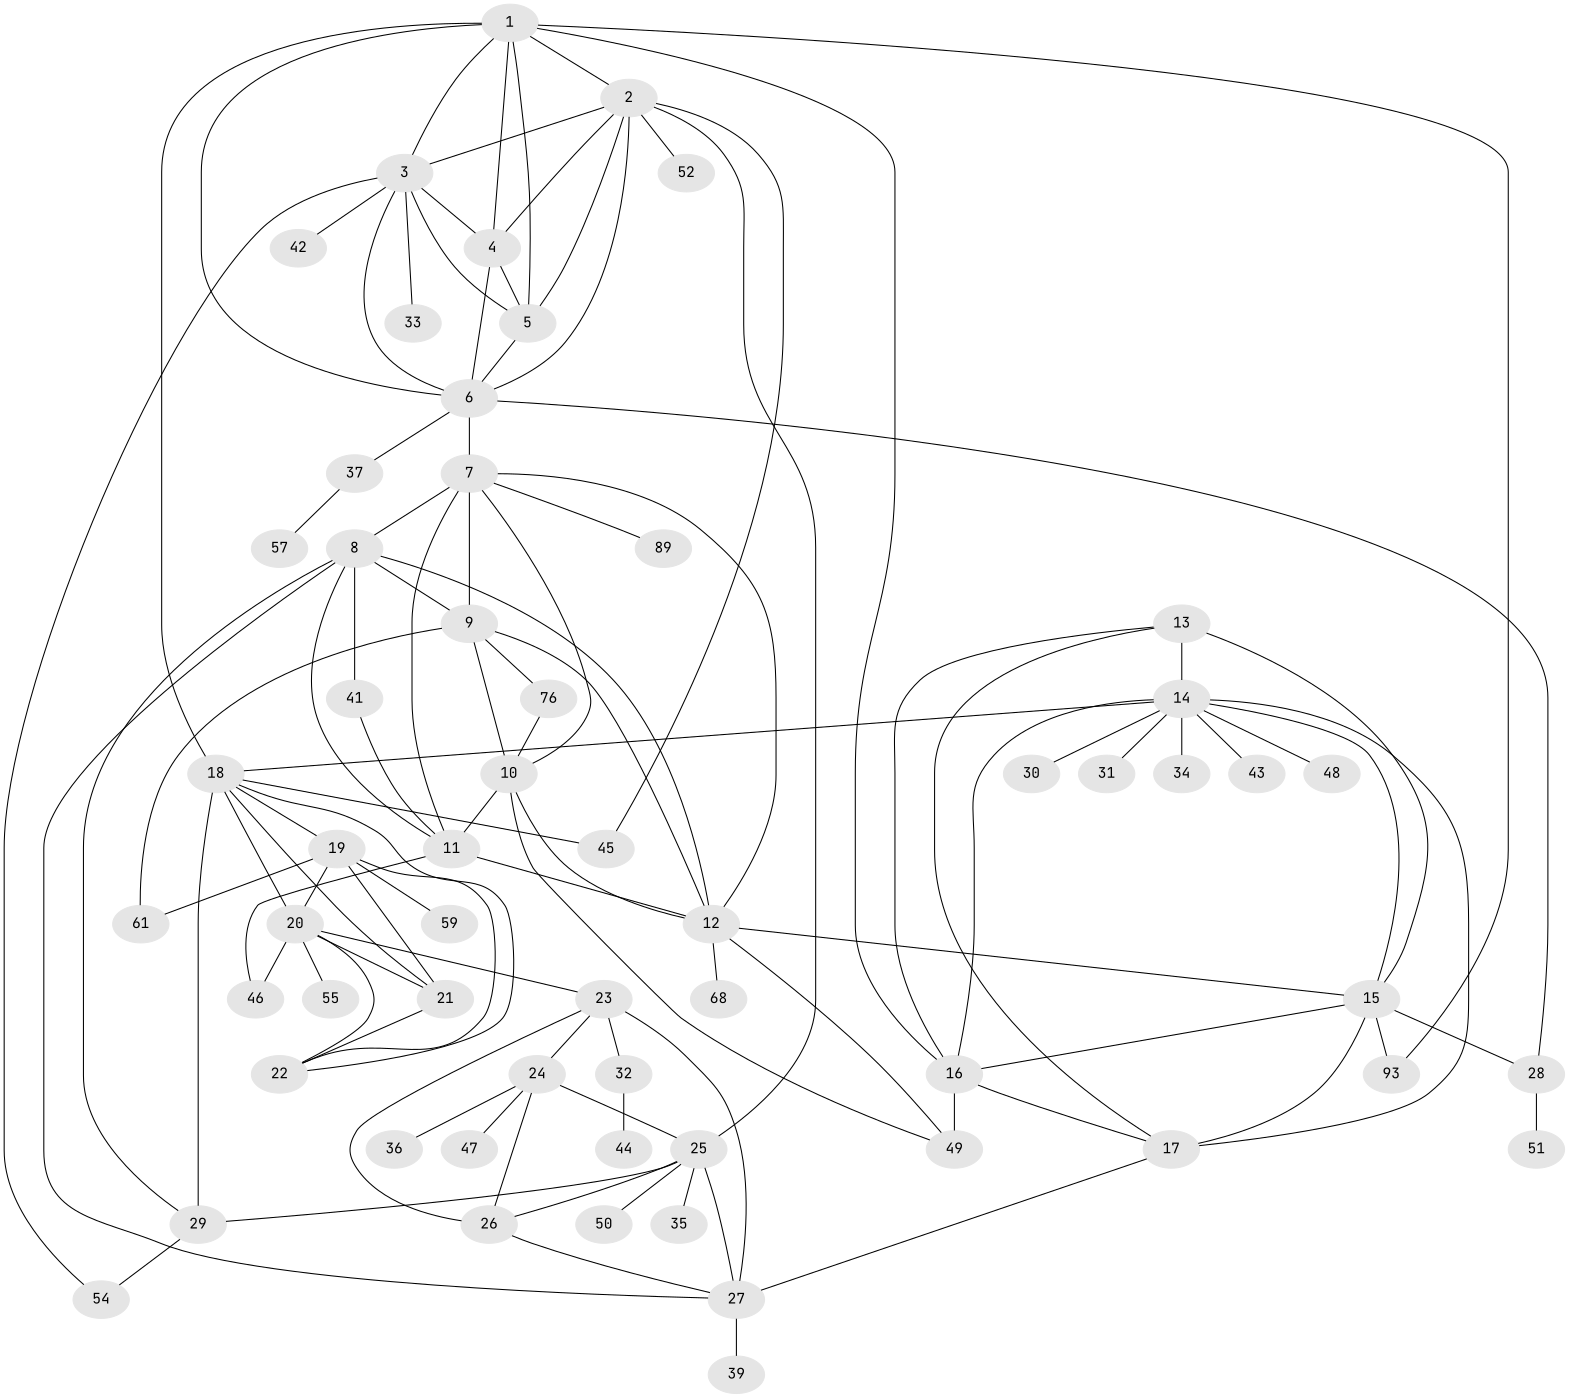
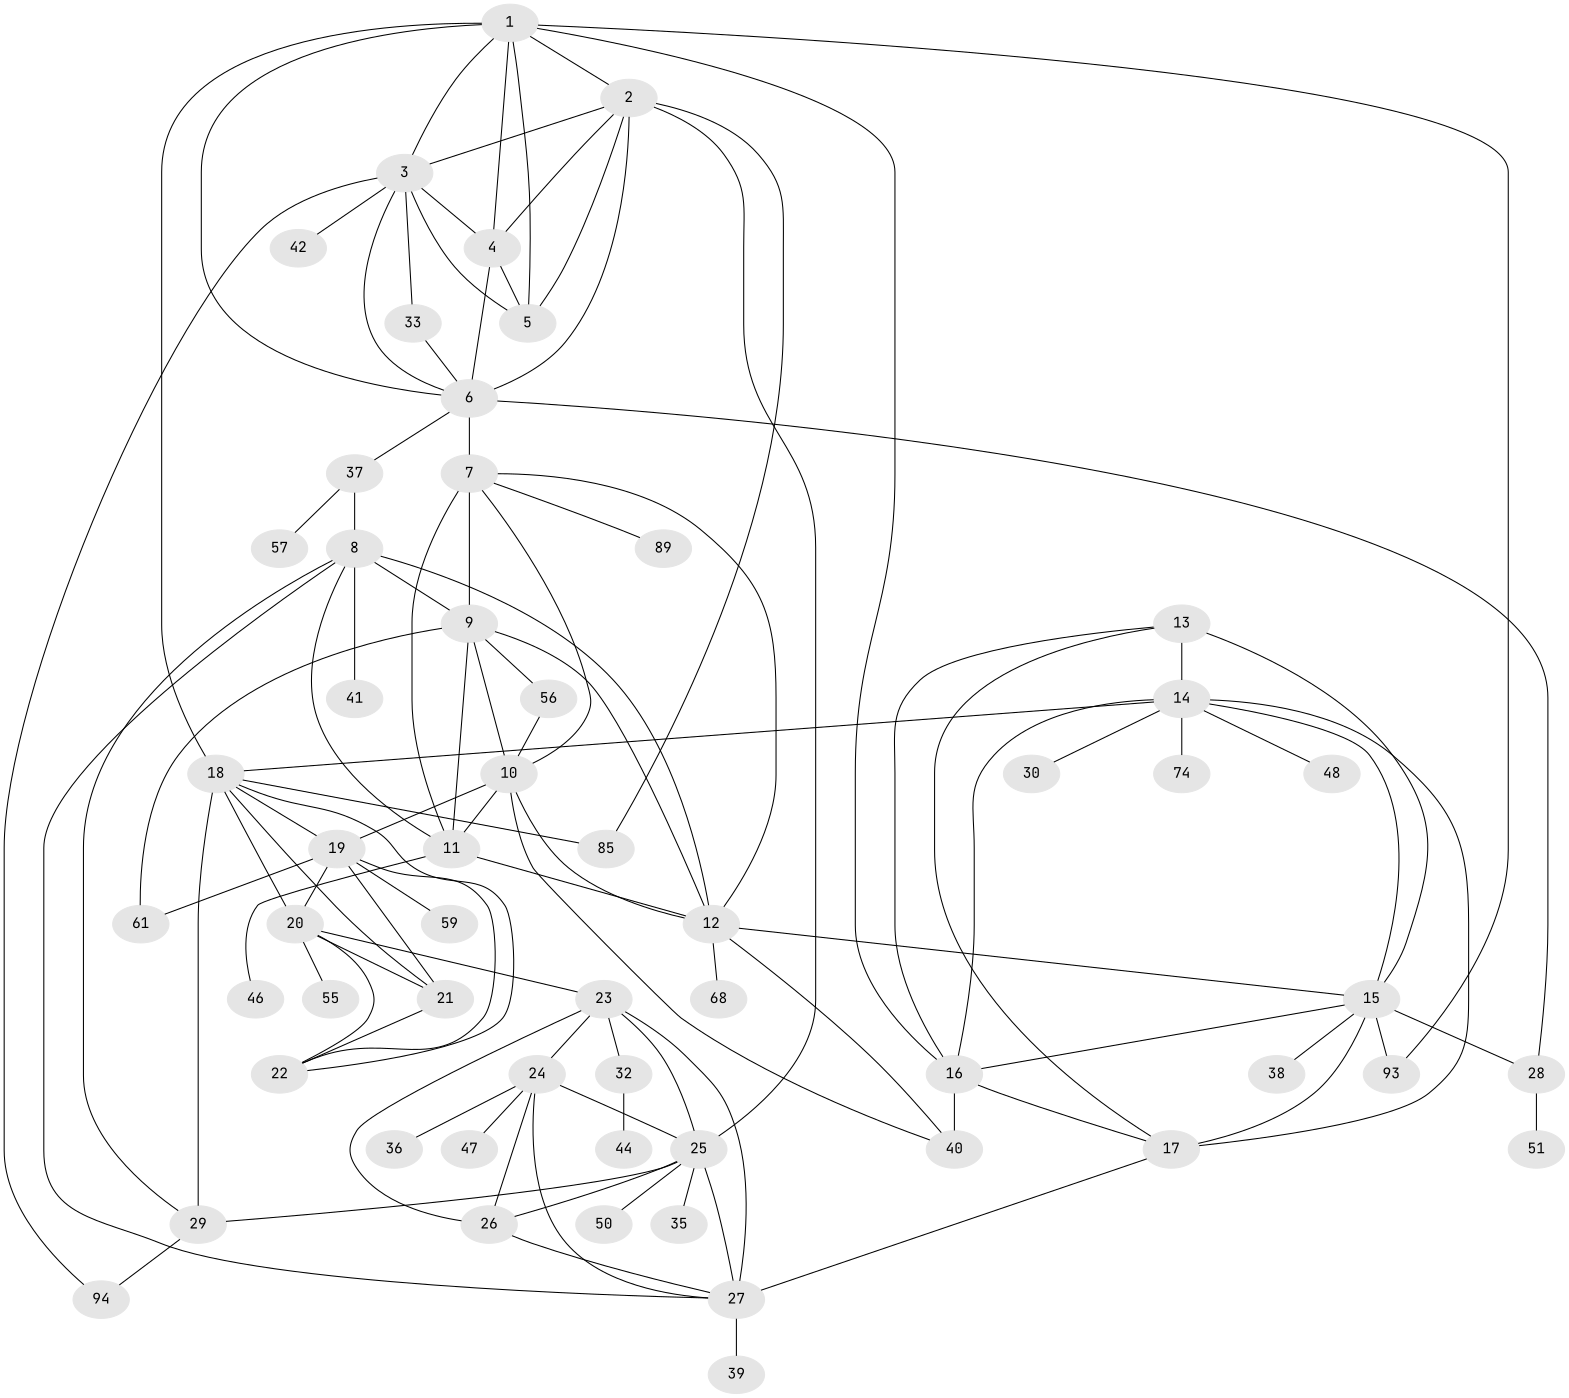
node "52": removed
edge "5" -- "6": now "33" -- "6"
edge "7" -- "8": now "37" -- "8"
node "76": label "76" -> "56"
node "31": removed
node "34": label "34" -> "74"
node "43": removed
edge "41" -- "11": now "9" -- "11"
edge "10" -- "19": added
node "45": label "45" -> "85"
edge "20" -- "46": removed
edge "23" -- "25": added
node "38": added
node "49": label "49" -> "40"
edge "24" -- "27": added
node "54": label "54" -> "94"
